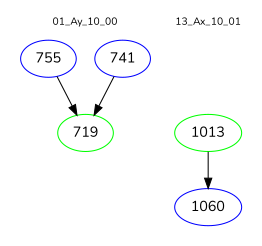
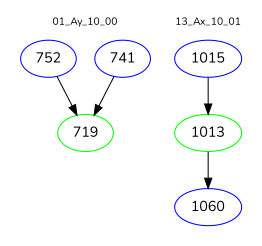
node "755": label "755" -> "752"
node "1015": added
